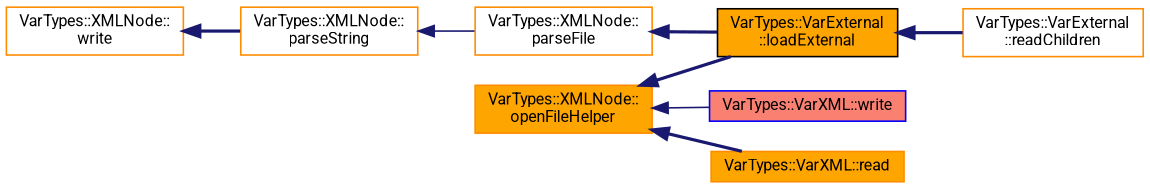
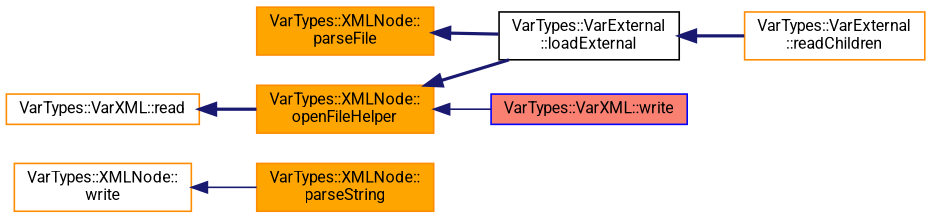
edge "VarTypes::XMLNode:: parseString" -> "VarTypes::XMLNode:: write": style bold -> solid
node "VarTypes::XMLNode:: parseString": fillcolor white -> orange
edge "VarTypes::XMLNode:: parseFile" -> "VarTypes::XMLNode:: parseString": removed
node "VarTypes::XMLNode:: parseFile": fillcolor white -> orange
node "VarTypes::VarExternal ::loadExternal": fillcolor orange -> white
edge "VarTypes::VarXML::read" -> "VarTypes::XMLNode:: openFileHelper": reversed
node "VarTypes::VarXML::read": fillcolor orange -> white
